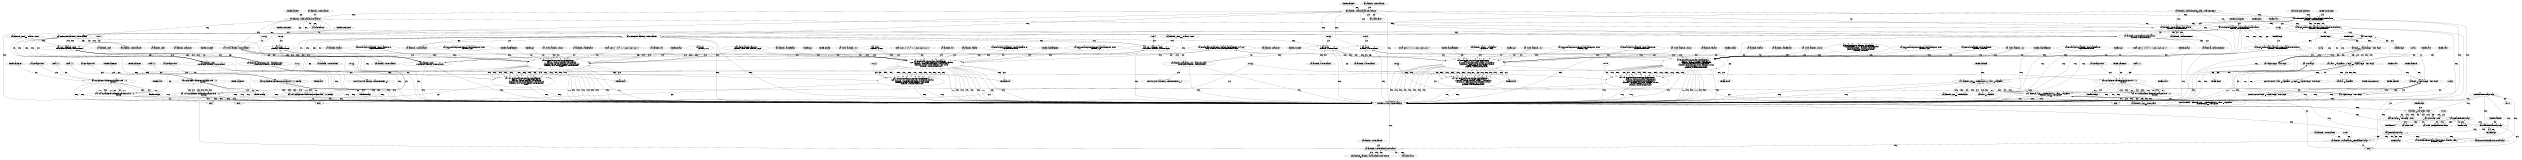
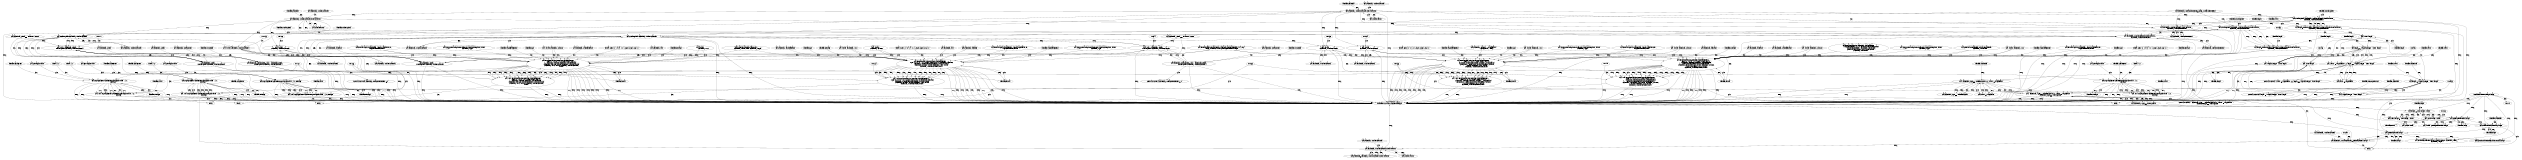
node "(Call,number_pixels*packet_size)": removed
edge "(Call,OpenDistributePixelCache(server_info,image))" -> "(Call,GetImageIndexInList(image))": now "(MethodParameterIn,Image *image)" -> "(Call,GetImageIndexInList(image))"
